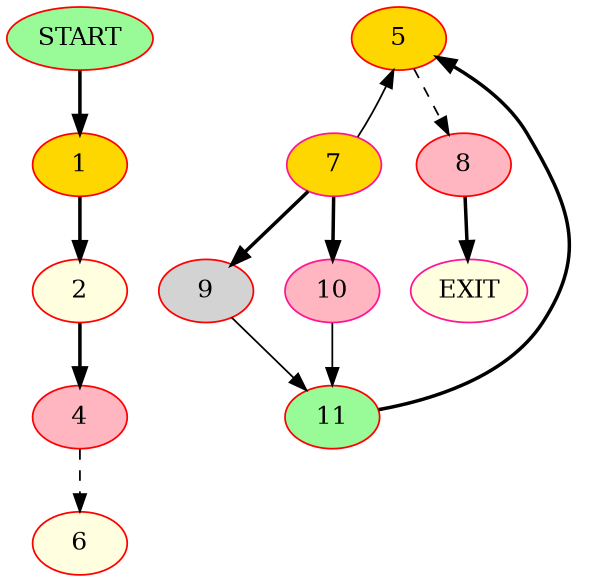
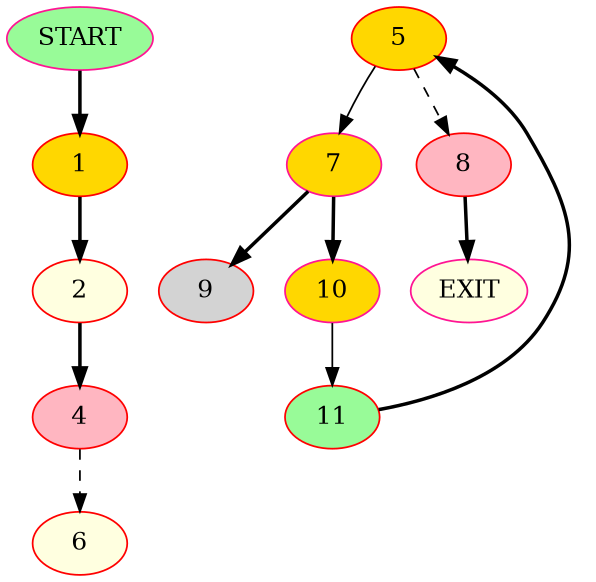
node "START": color red -> deeppink
edge "7" -> "5": reversed
node "10": fillcolor lightpink -> gold
edge "9" -> "11": removed
